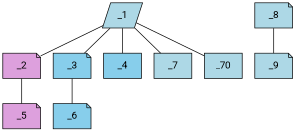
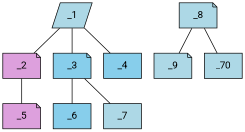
edge "_1" -- "_70": now "_8" -- "_70"
edge "_1" -- "_7": now "_3" -- "_7"
node "_6": shape note -> box
